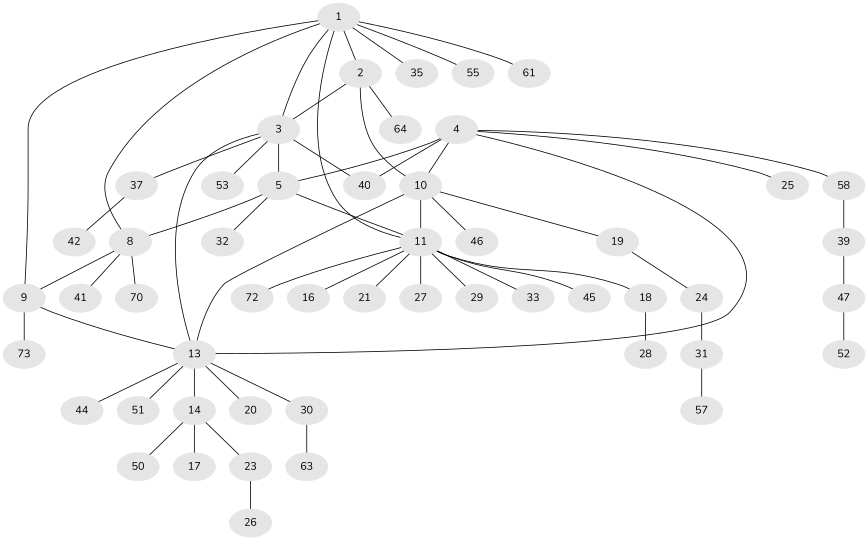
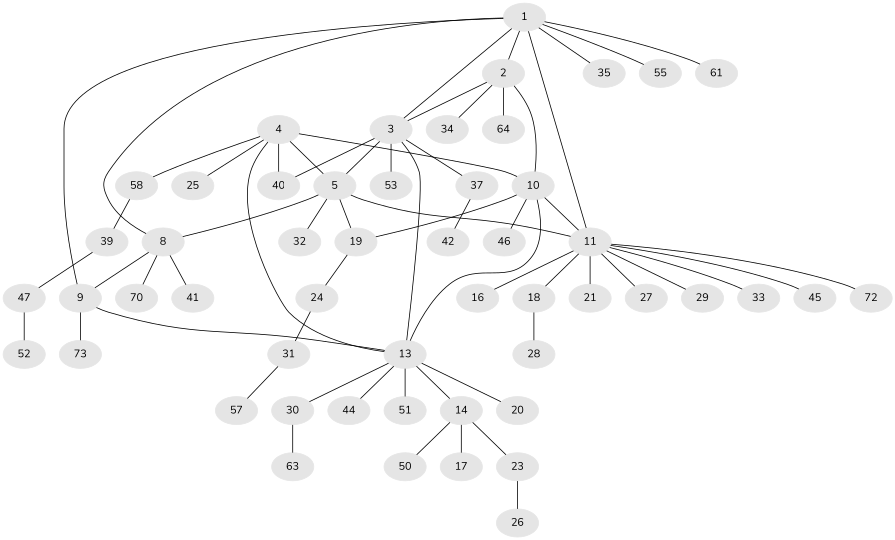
node "34": added
edge "5" -- "19": added
